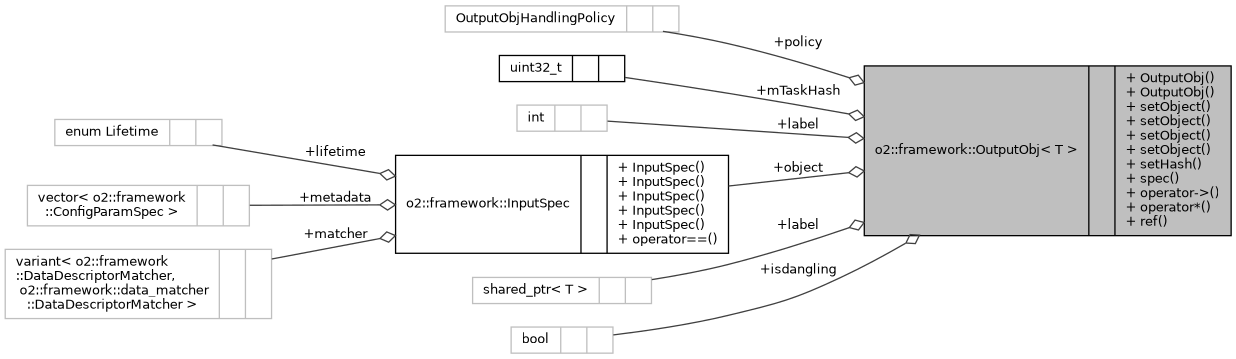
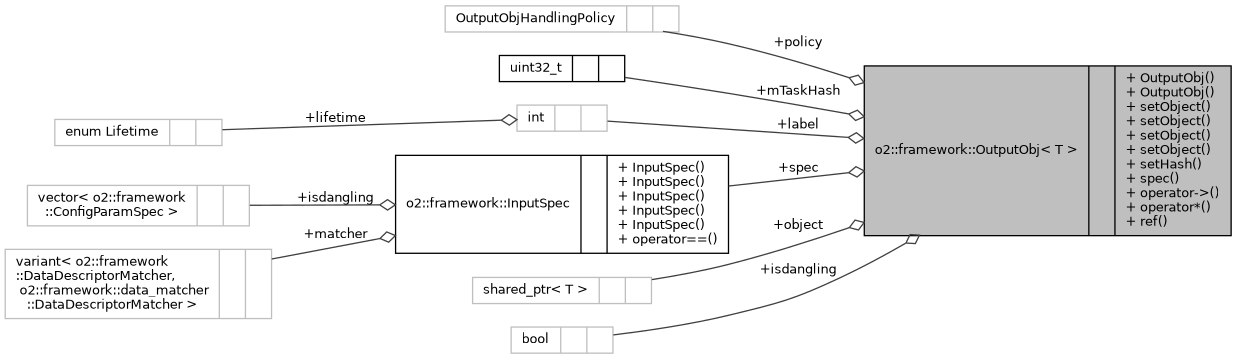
edge "enum Lifetime" -> "o2::framework::InputSpec": now "enum Lifetime" -> "int"
edge "o2::framework::InputSpec" -> "o2::framework::OutputObj< T >": label " +object" -> " +spec"
edge "vector< o2::framework" -> "o2::framework::InputSpec": label " +metadata" -> " +isdangling"
edge "shared_ptr< T >" -> "o2::framework::OutputObj< T >": label " +label" -> " +object"
